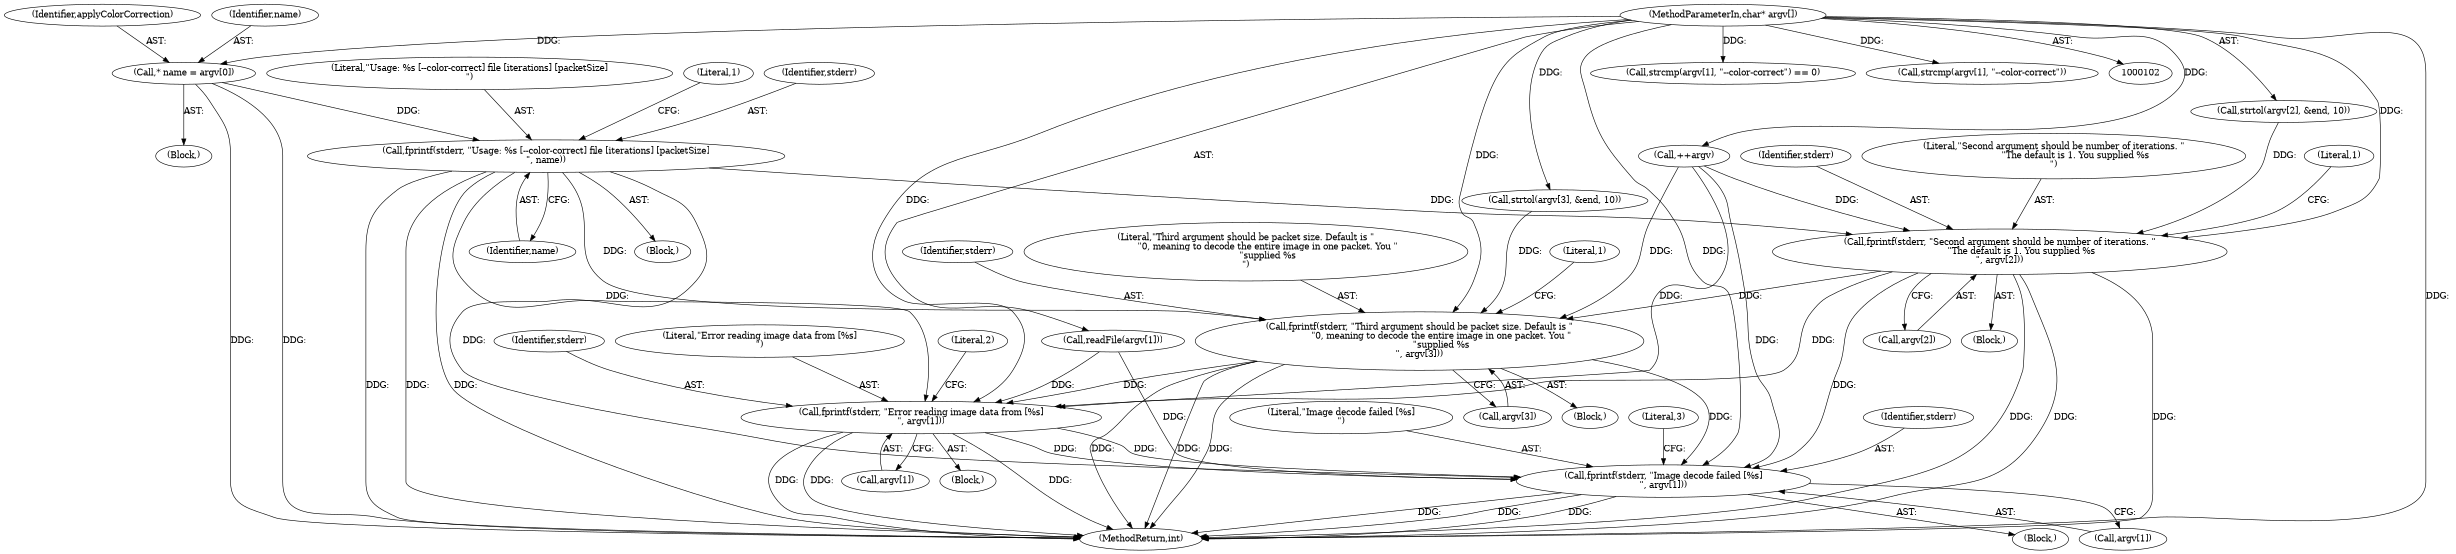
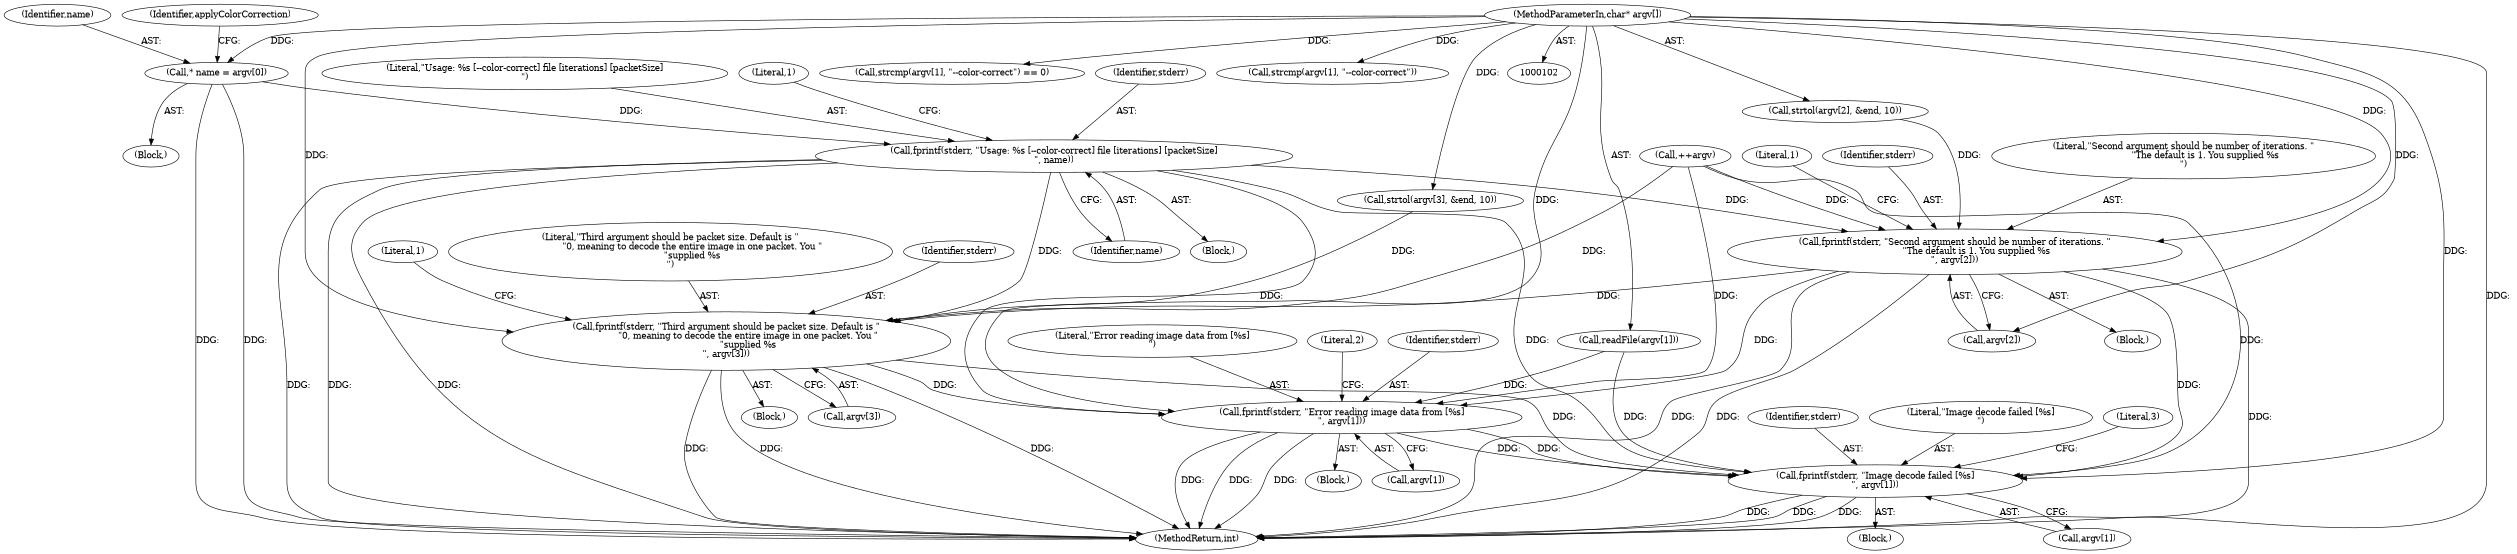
edge "(Identifier,applyColorCorrection)" -> "(Call,* name = argv[0])": label "AST: " -> "CFG: "
edge "(MethodParameterIn,char* argv[])" -> "(Call,++argv)": now "(MethodParameterIn,char* argv[])" -> "(Call,argv[2])"
